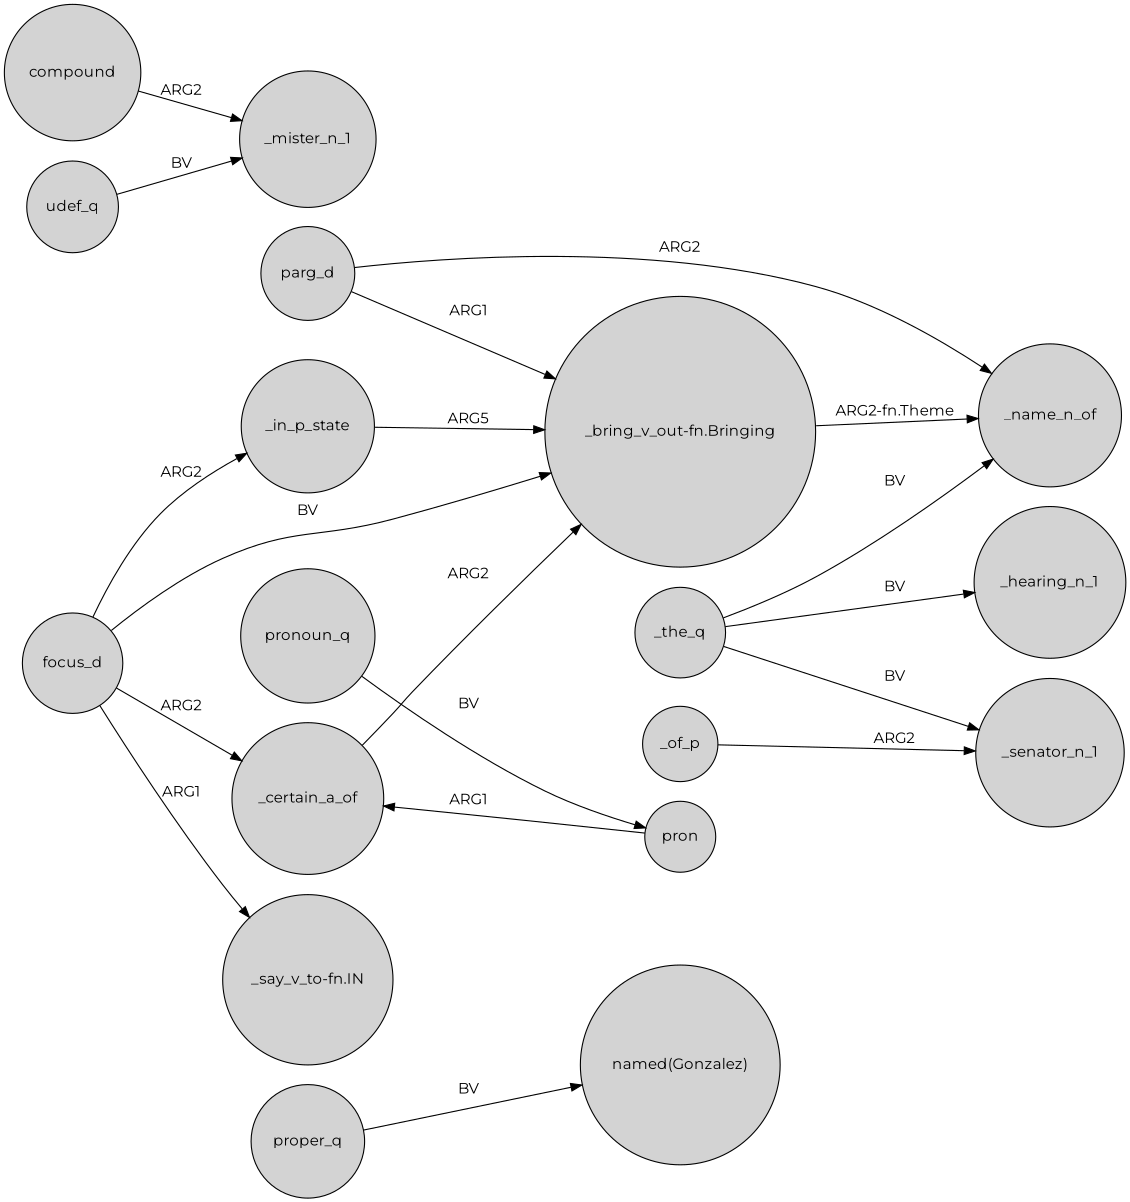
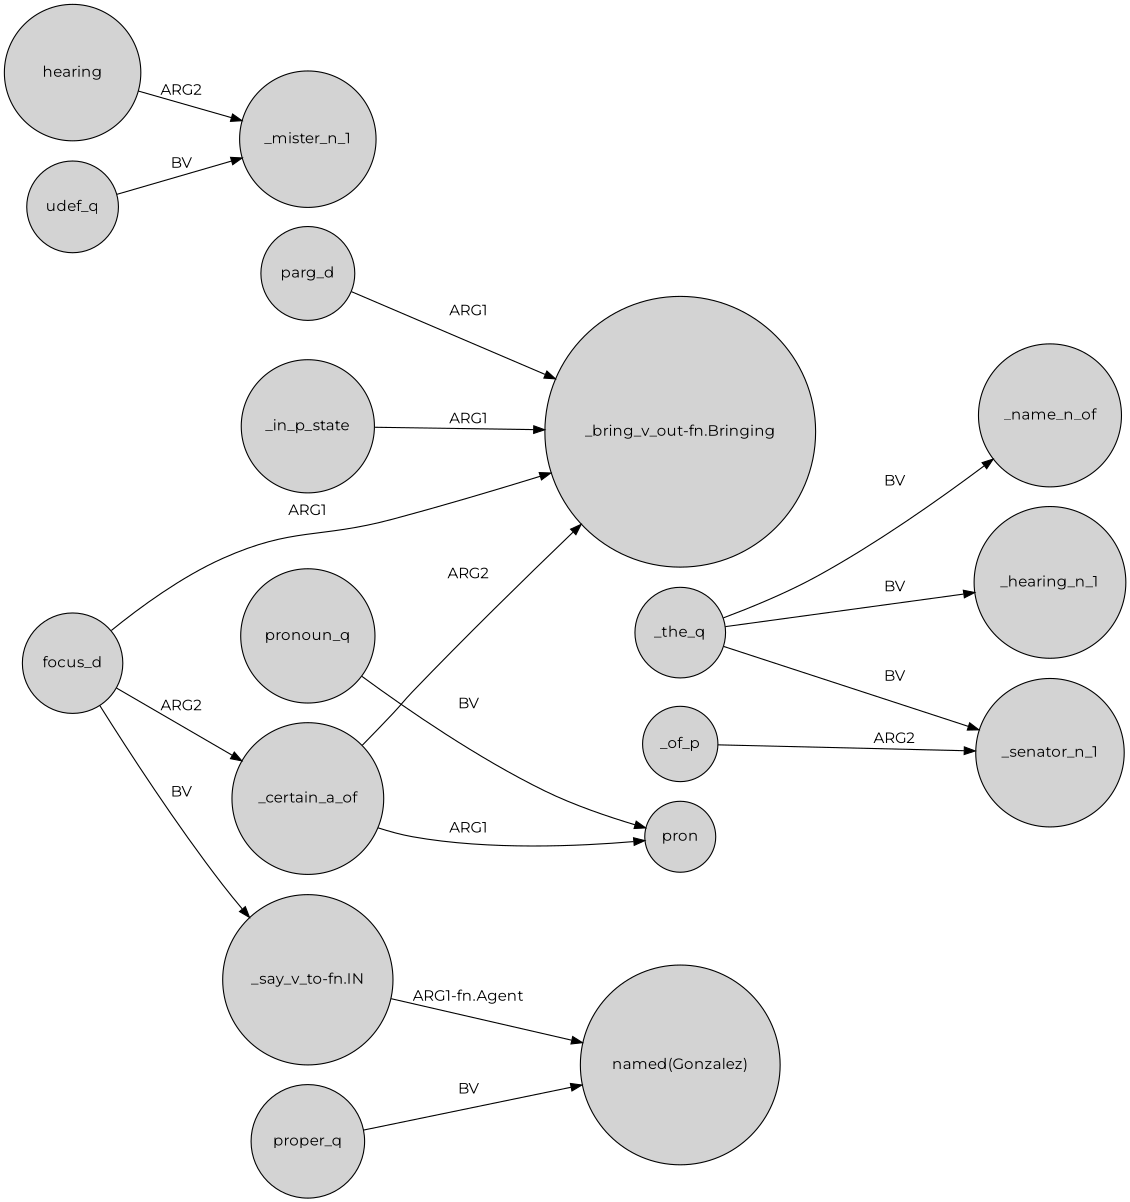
node "compound": label "compound" -> "hearing"
edge "parg_d" -> "_name_n_of": removed, label "ARG2"
edge "_in_p_state" -> "_bring_v_out-fn.Bringing": label "ARG5" -> "ARG1"
edge "_bring_v_out-fn.Bringing" -> "_name_n_of": removed, label "ARG2-fn.Theme"
edge "focus_d" -> "_bring_v_out-fn.Bringing": label "BV" -> "ARG1"
edge "focus_d" -> "_in_p_state": removed, label "ARG2"
edge "focus_d" -> "_say_v_to-fn.IN": label "ARG1" -> "BV"
edge "pron" -> "_certain_a_of": reversed
edge "_say_v_to-fn.IN" -> "named(Gonzalez)": added, label "ARG1-fn.Agent"
